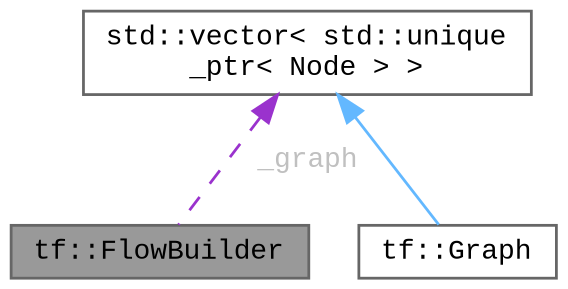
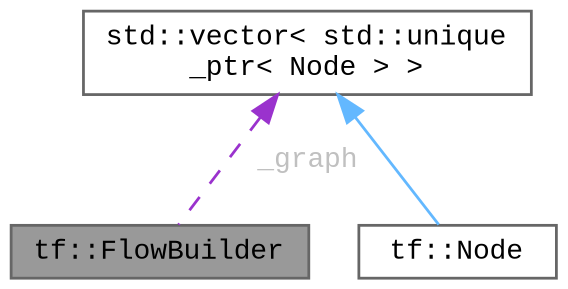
node "tf::Graph": label "tf::Graph" -> "tf::Node"
